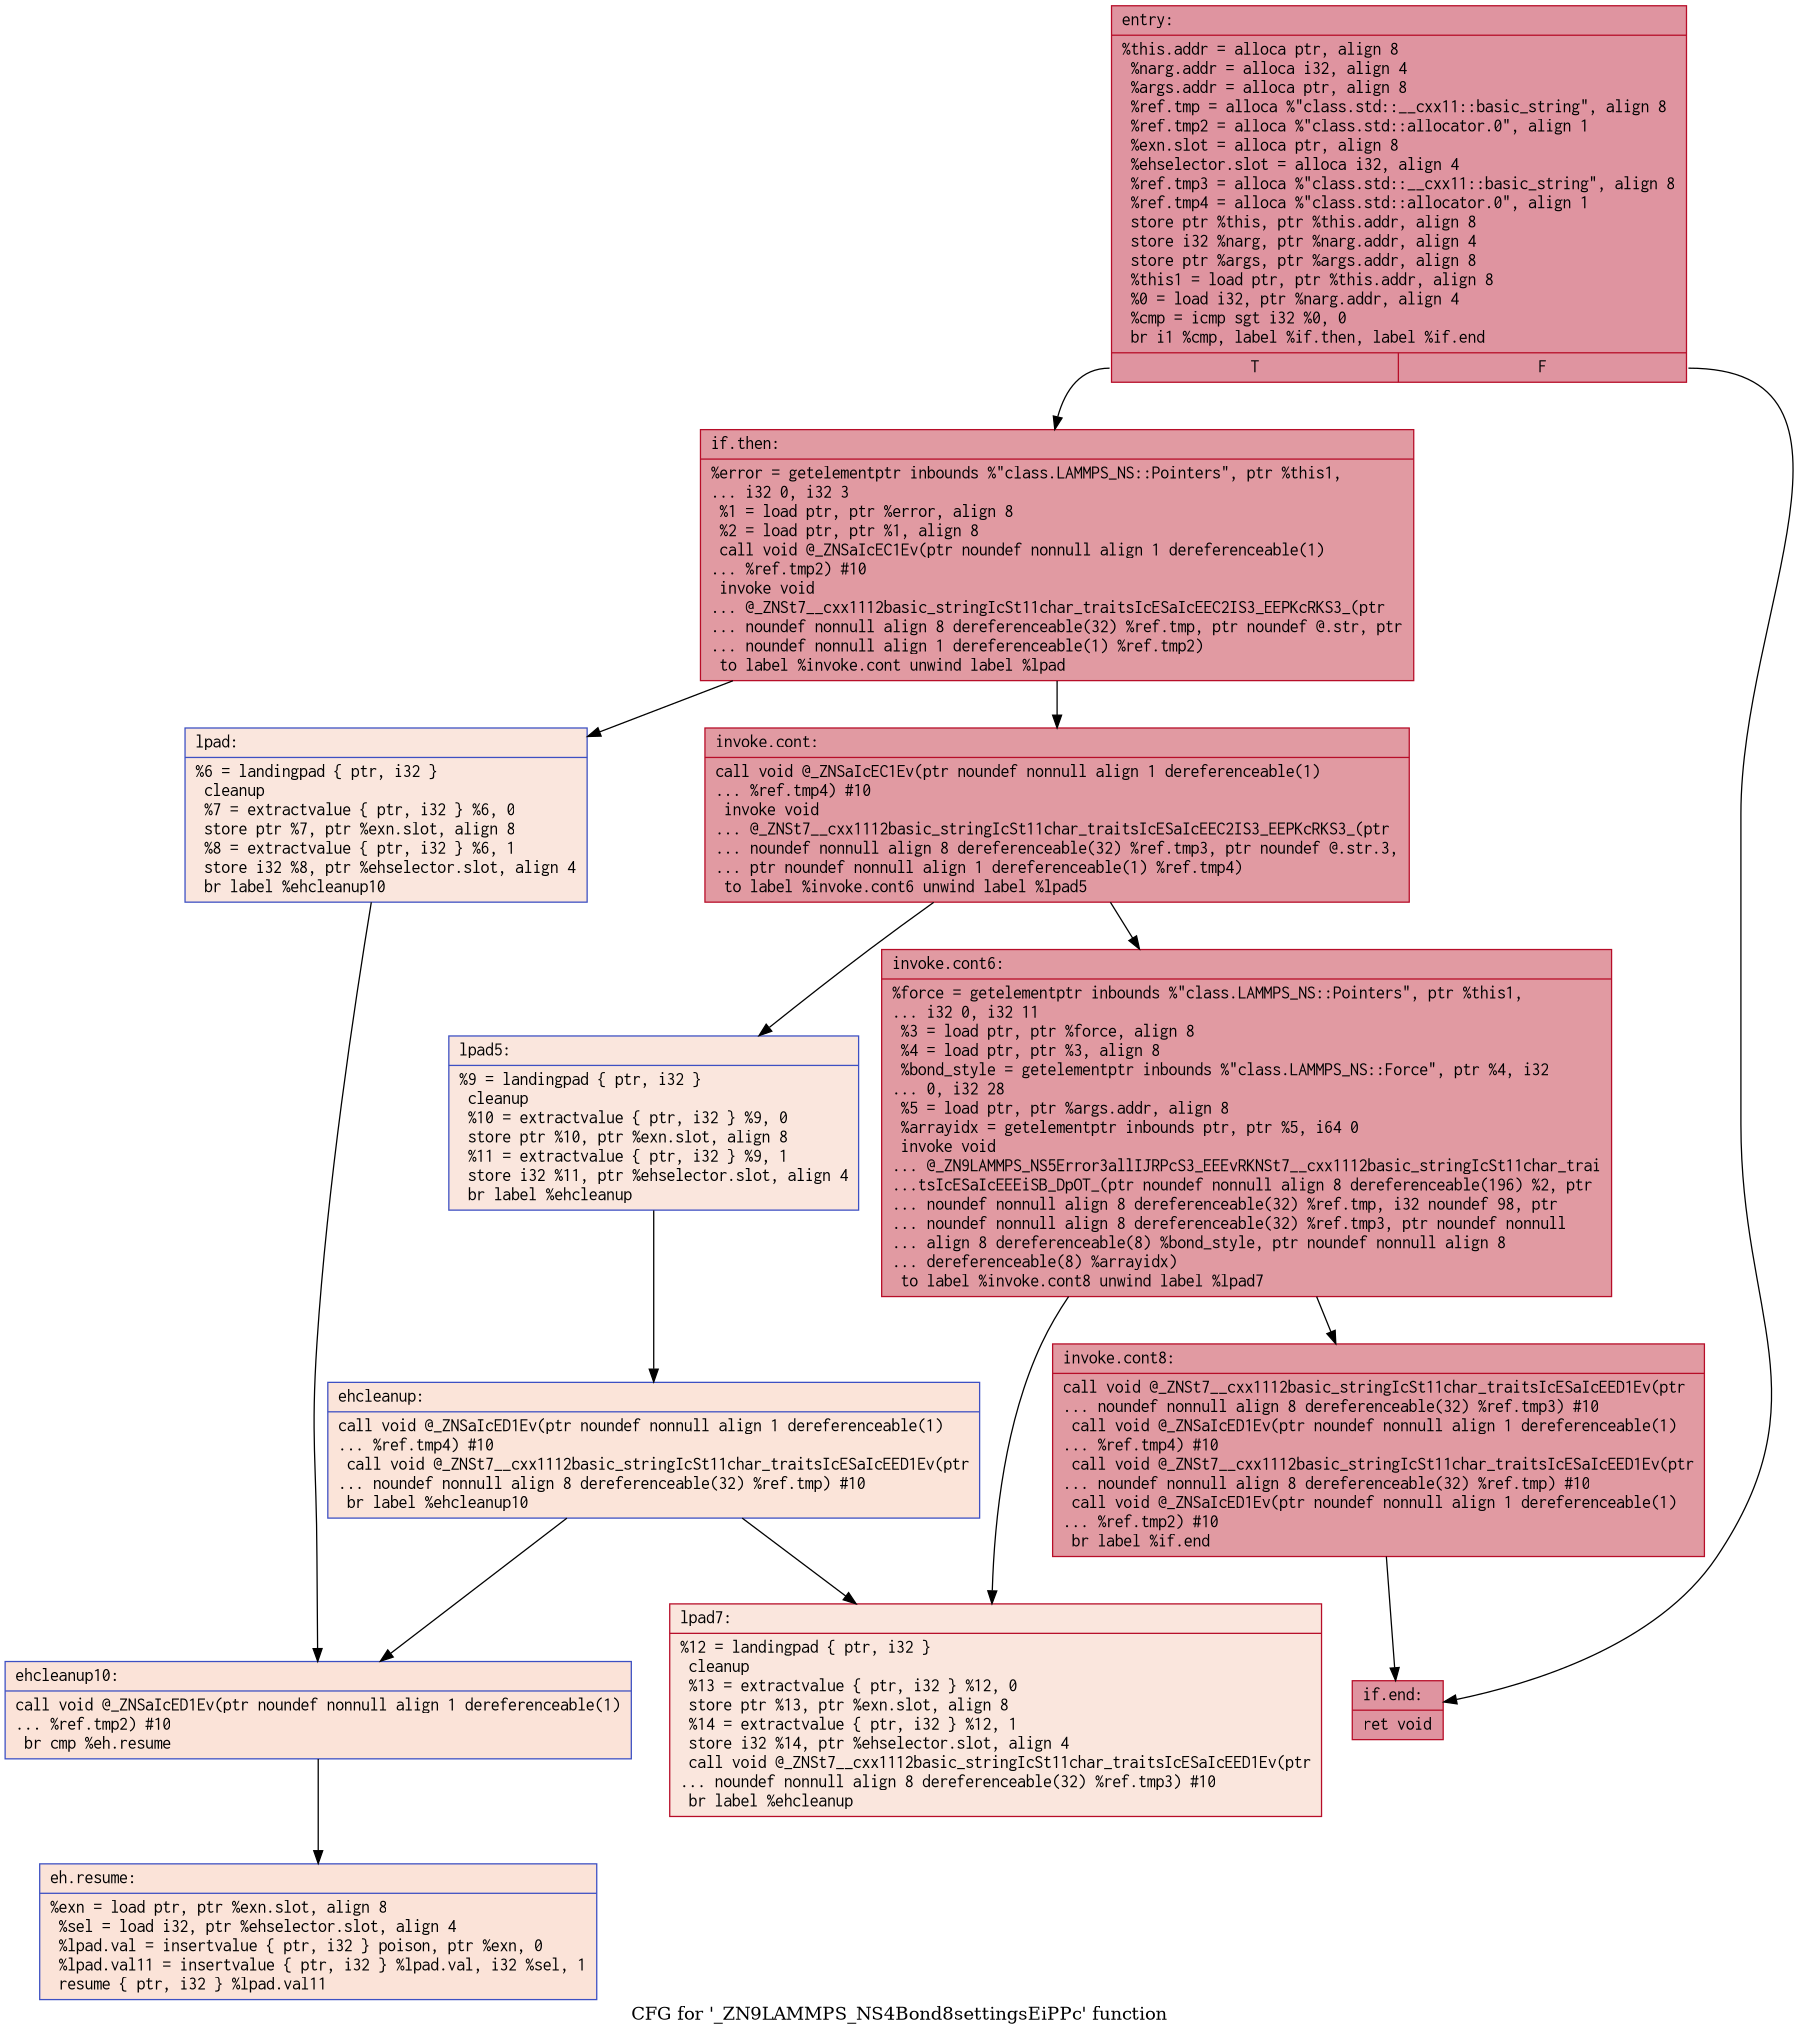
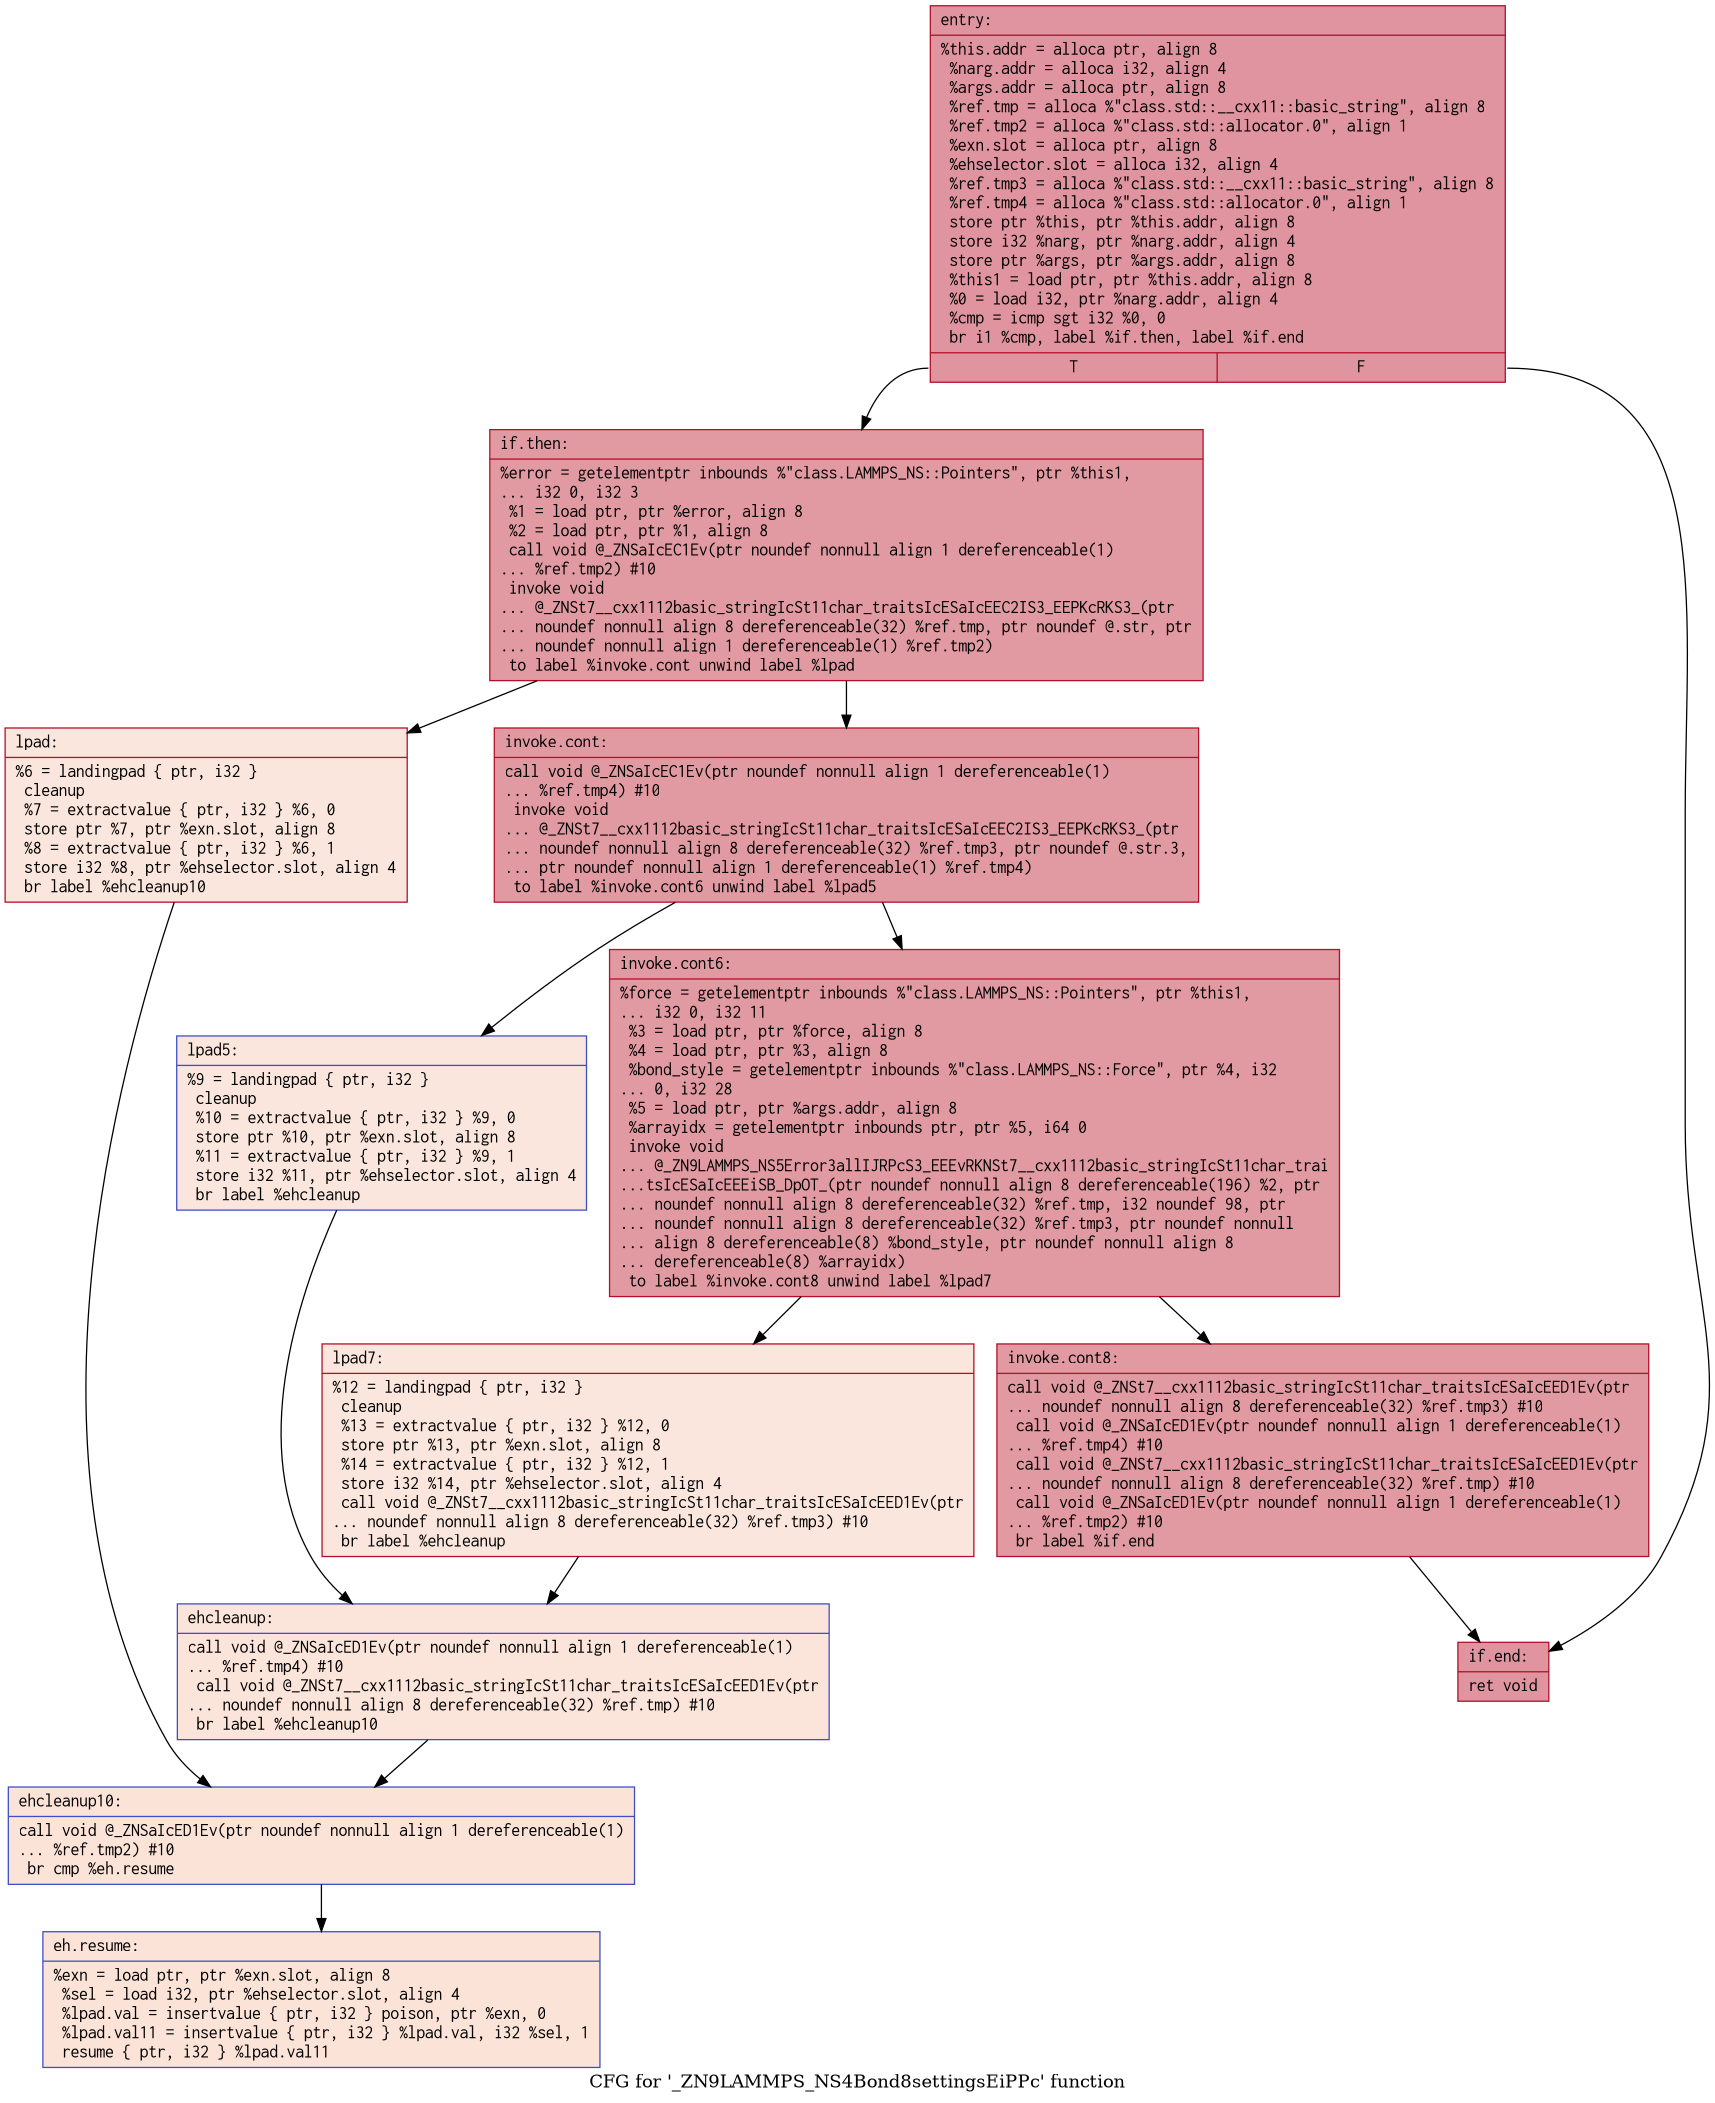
node "lpad:": color #3d50c3ff -> #b70d28ff
edge "ehcleanup:" -> "lpad7:": reversed
